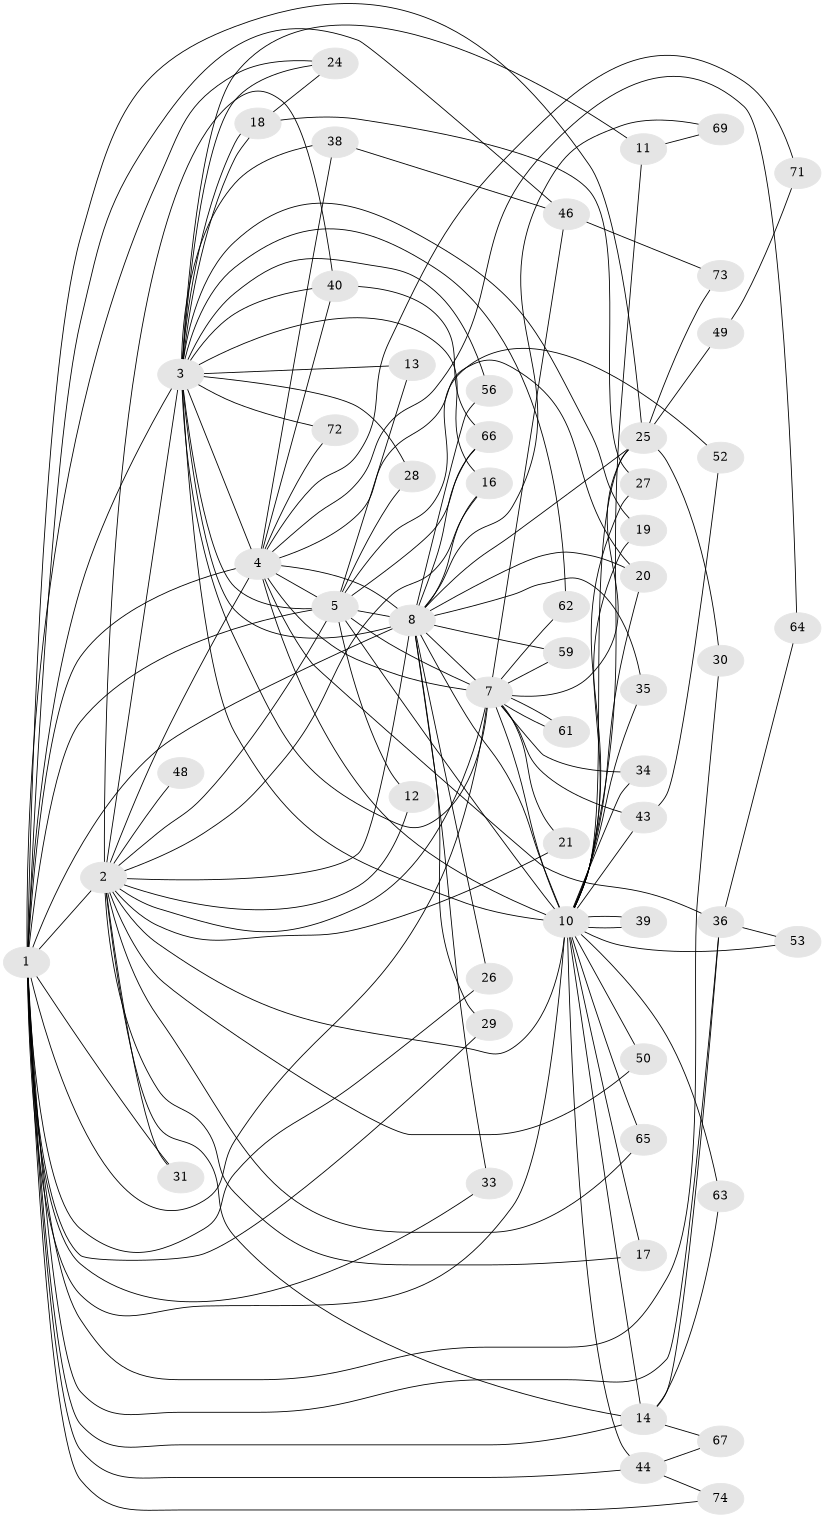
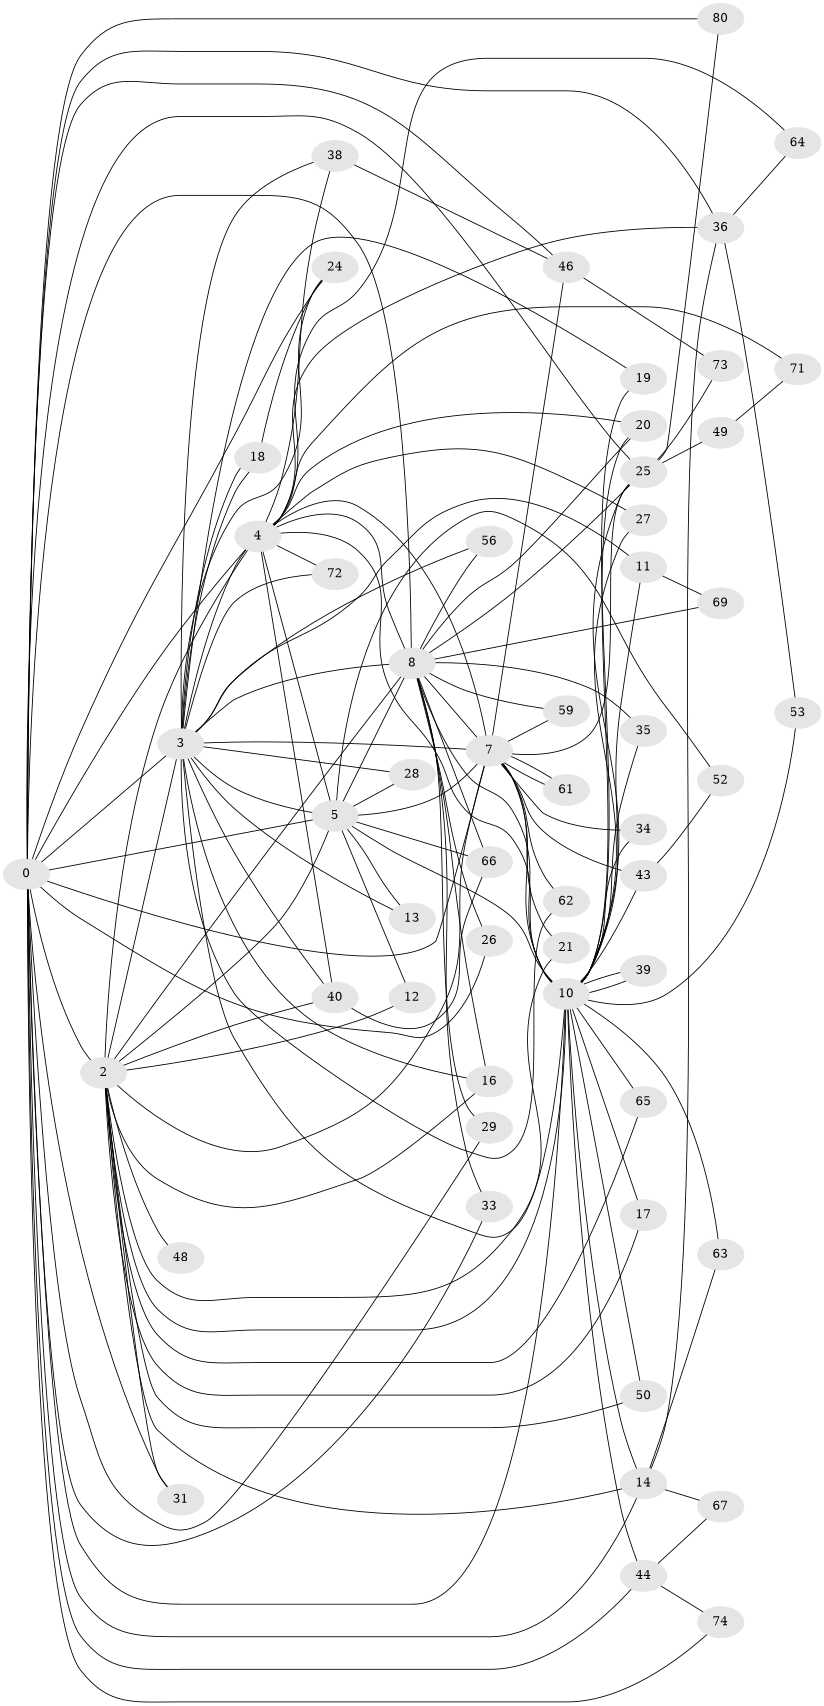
edge "18" -- "27": now "4" -- "27"
node "30": label "30" -> "80"
node "1": label "1" -> "0"
